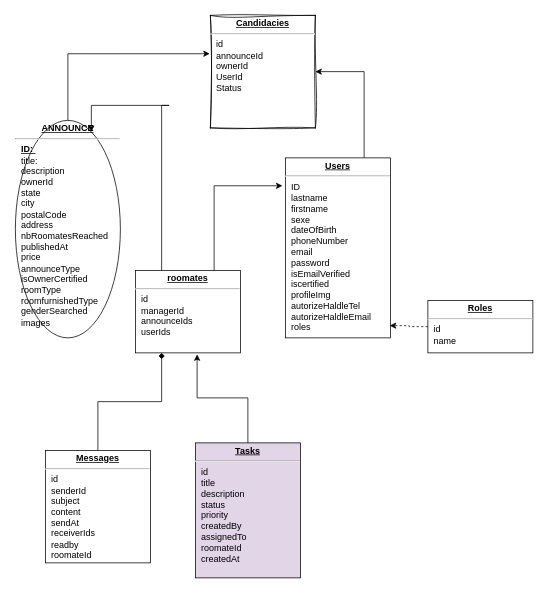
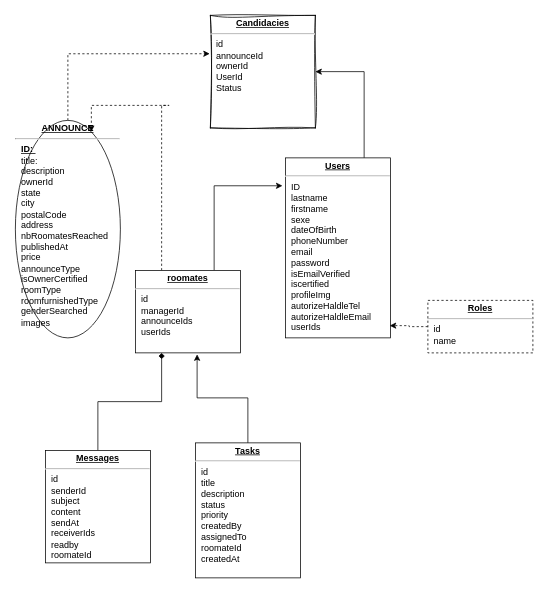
edge "ANNOUNCE ID: title: description ownerId state city postalCode address nbRoomatesReached publishedAt price announceType isOwnerCertified roomType roomfurnishedType genderSearched images" -> "Candidacies id announceId ownerId UserId Status": style solid -> dashed
edge "roomates id managerId announceIds userIds" -> "ANNOUNCE ID: title: description ownerId state city postalCode address nbRoomatesReached publishedAt price announceType isOwnerCertified roomType roomfurnishedType genderSearched images": style solid -> dashed
node "Users ID lastname firstname sexe dateOfBirth phoneNumber email password isEmailVerified iscertified profileImg autorizeHaldleTel autorizeHaldleEmail roles": label "Users ID lastname firstname sexe dateOfBirth phoneNumber email password isEmailVerified iscertified profileImg autorizeHaldleTel autorizeHaldleEmail roles" -> "Users ID lastname firstname sexe dateOfBirth phoneNumber email password isEmailVerified iscertified profileImg autorizeHaldleTel autorizeHaldleEmail userIds"
node "Roles id name": style solid -> dashed
node "Tasks id title description status priority createdBy assignedTo roomateId createdAt": fillcolor #e1d5e7 -> #ffffff
